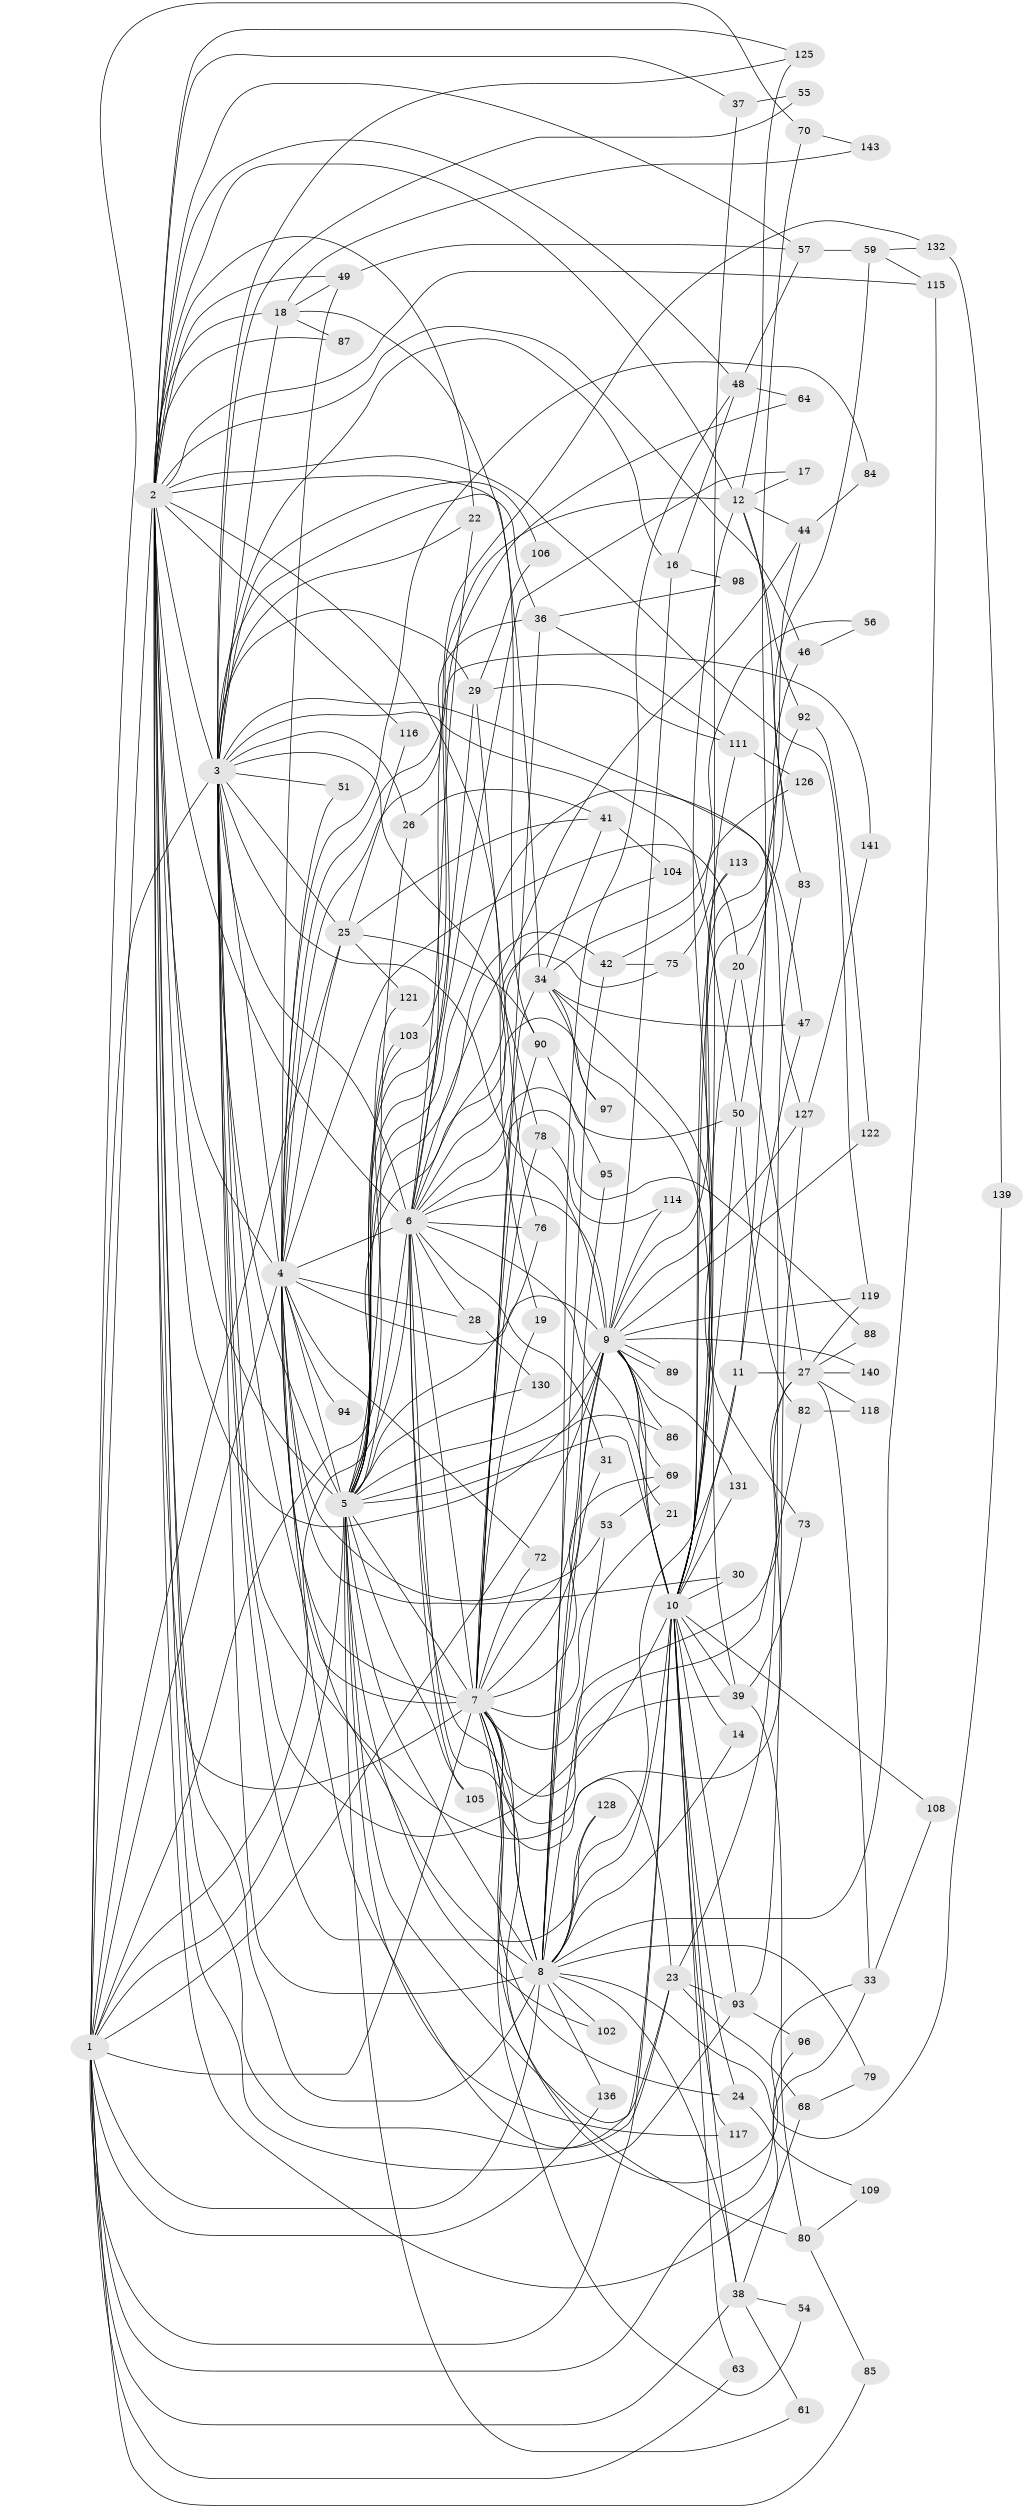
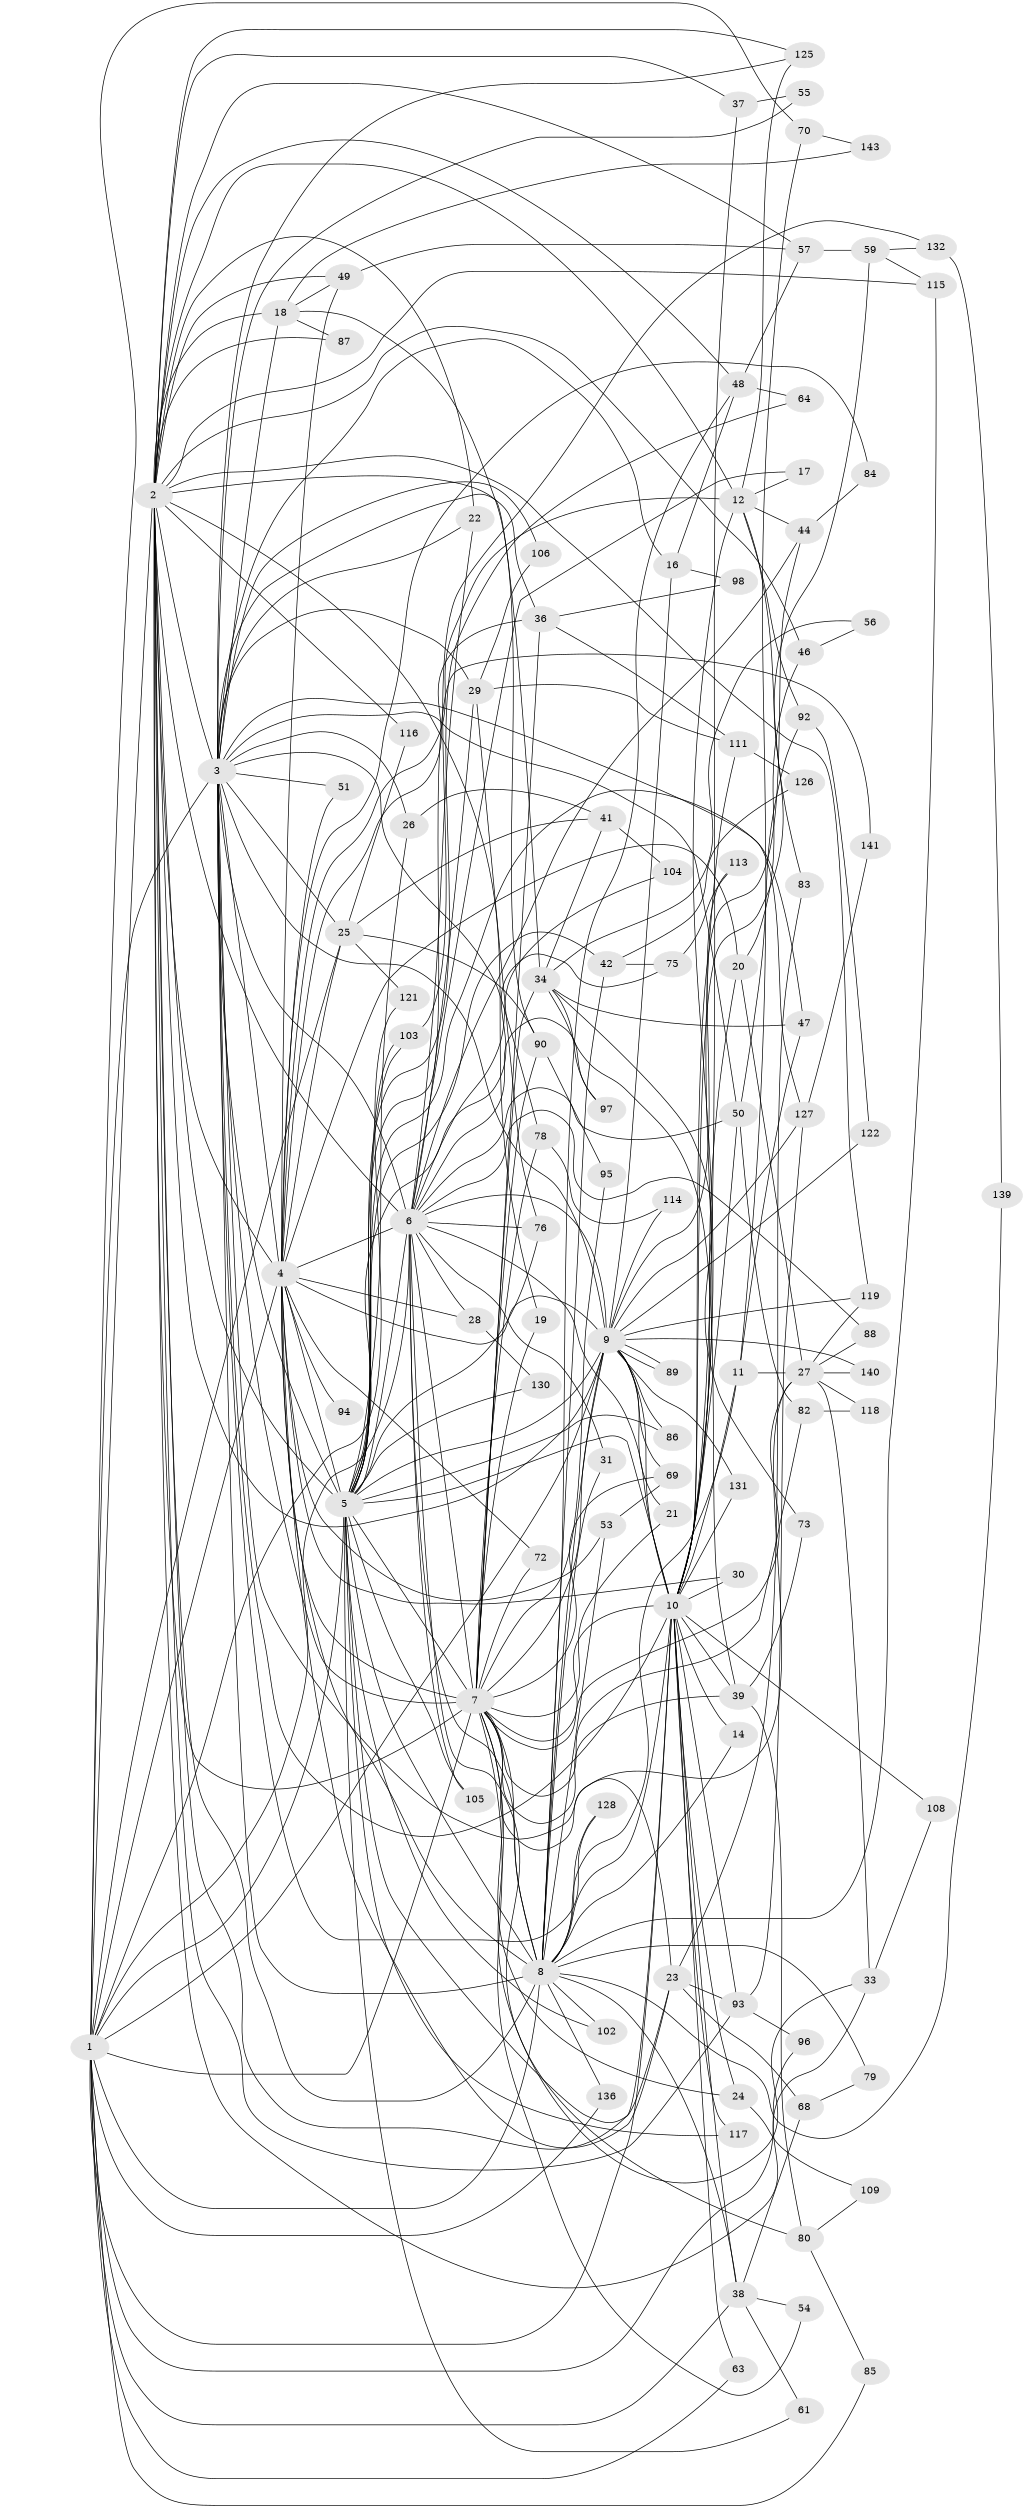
edge "10" -- "7": added
